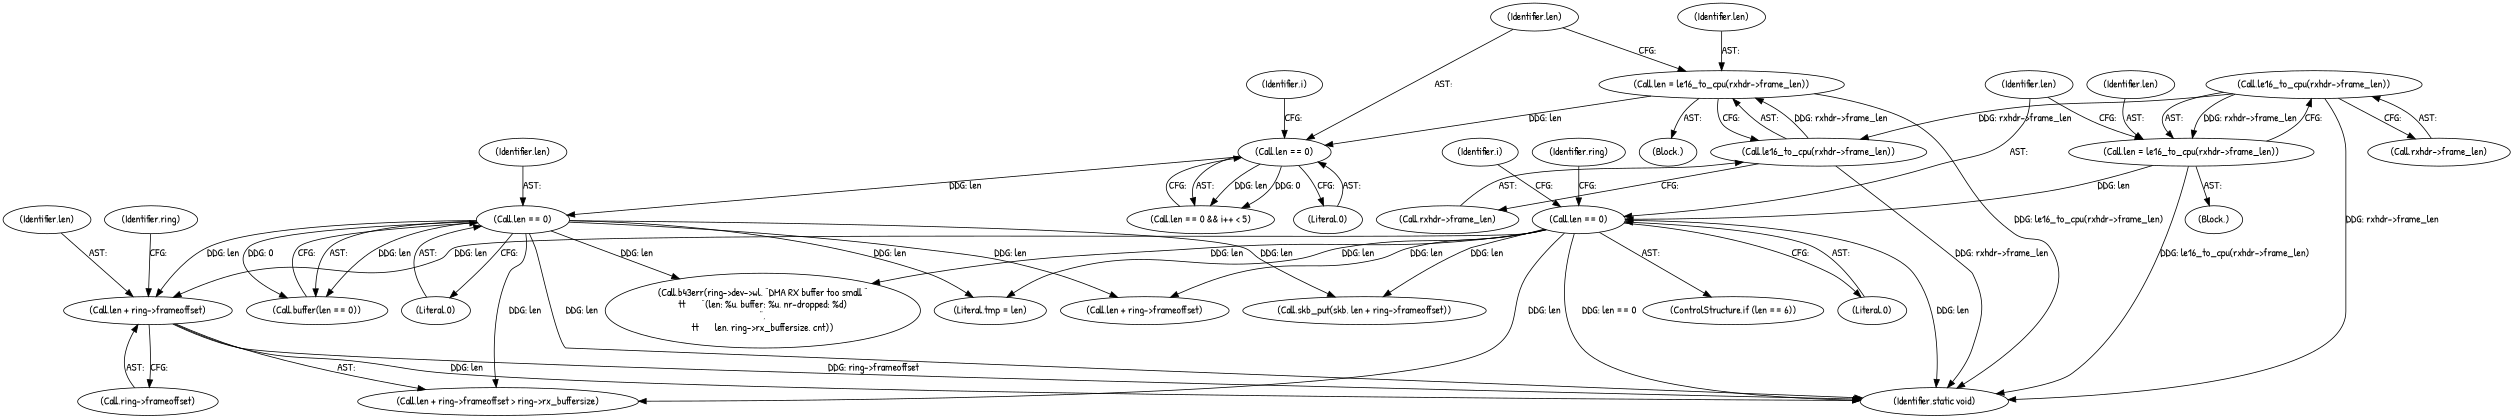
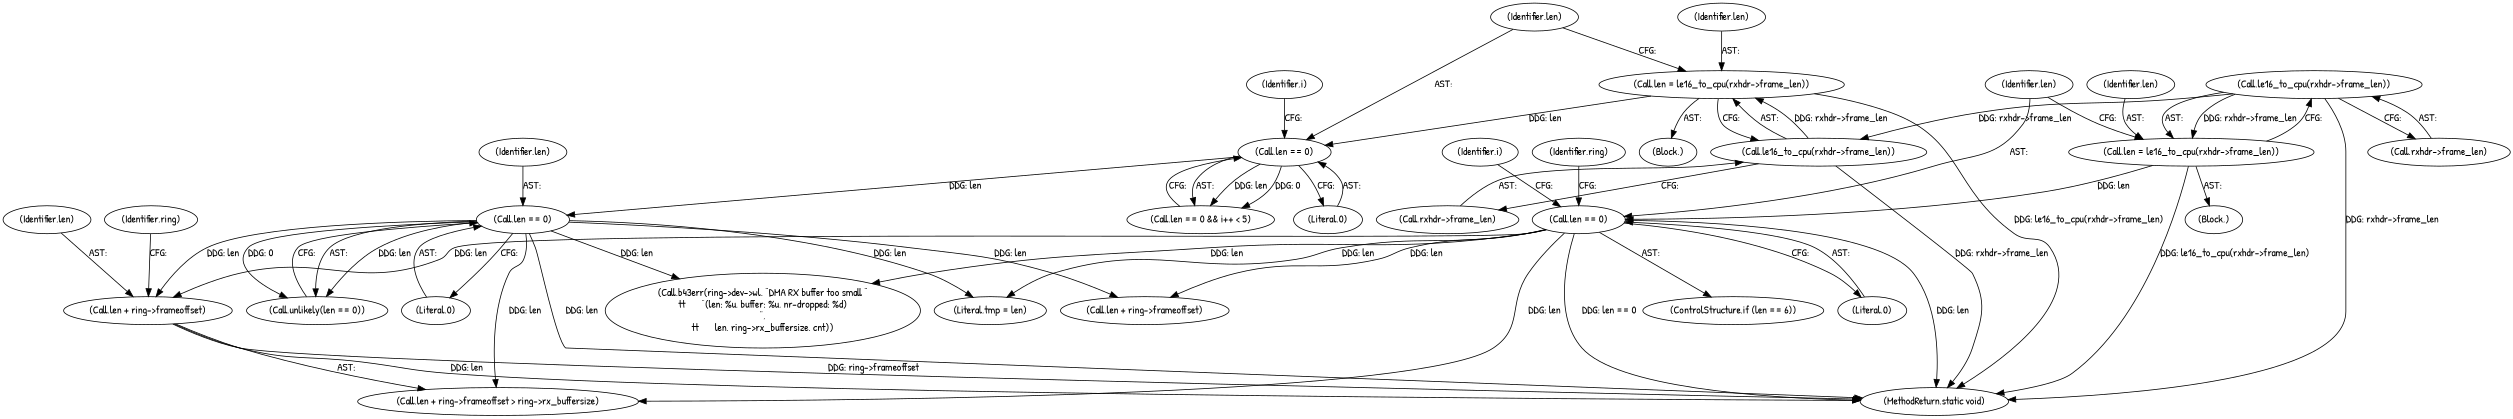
node "(Call,buffer(len == 0))": label "(Call,buffer(len == 0))" -> "(Call,unlikely(len == 0))"
node "(Call,skb_put(skb, len + ring->frameoffset))": removed
node "(Call,ring->frameoffset)": removed
node "(Identifier,static void)": label "(Identifier,static void)" -> "(MethodReturn,static void)"
